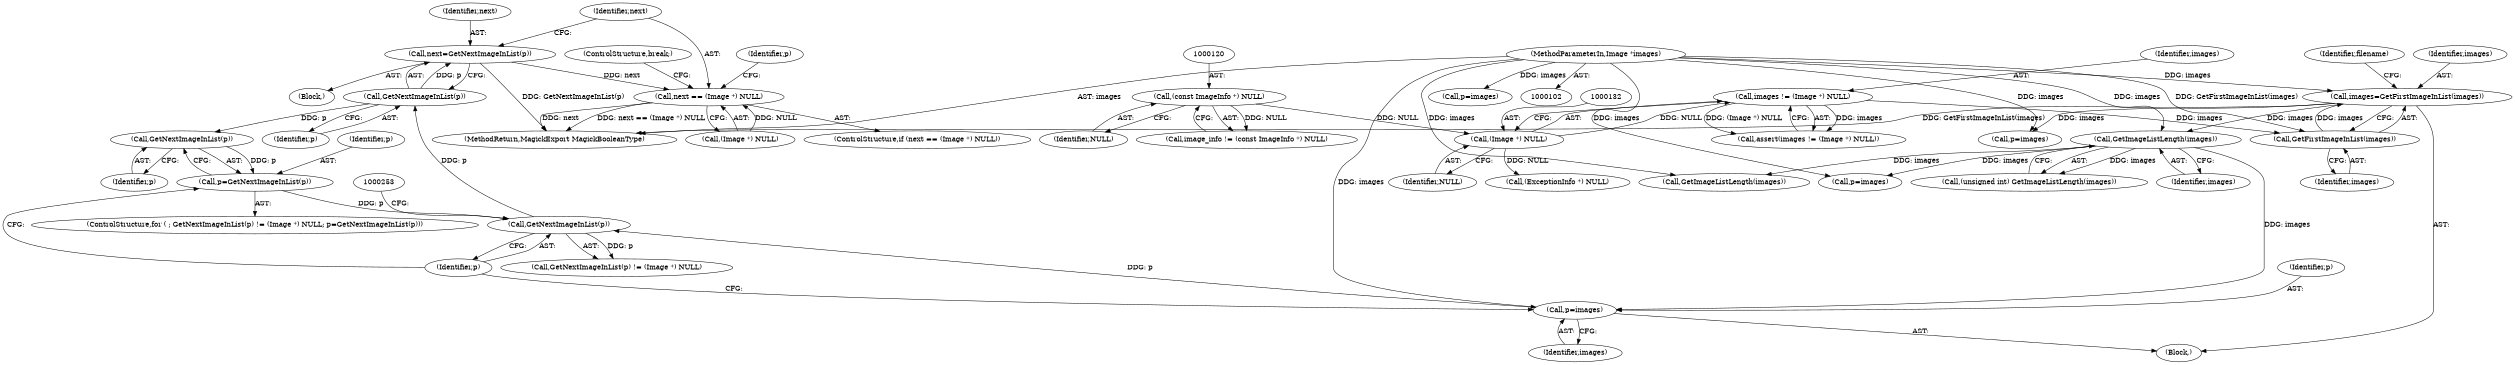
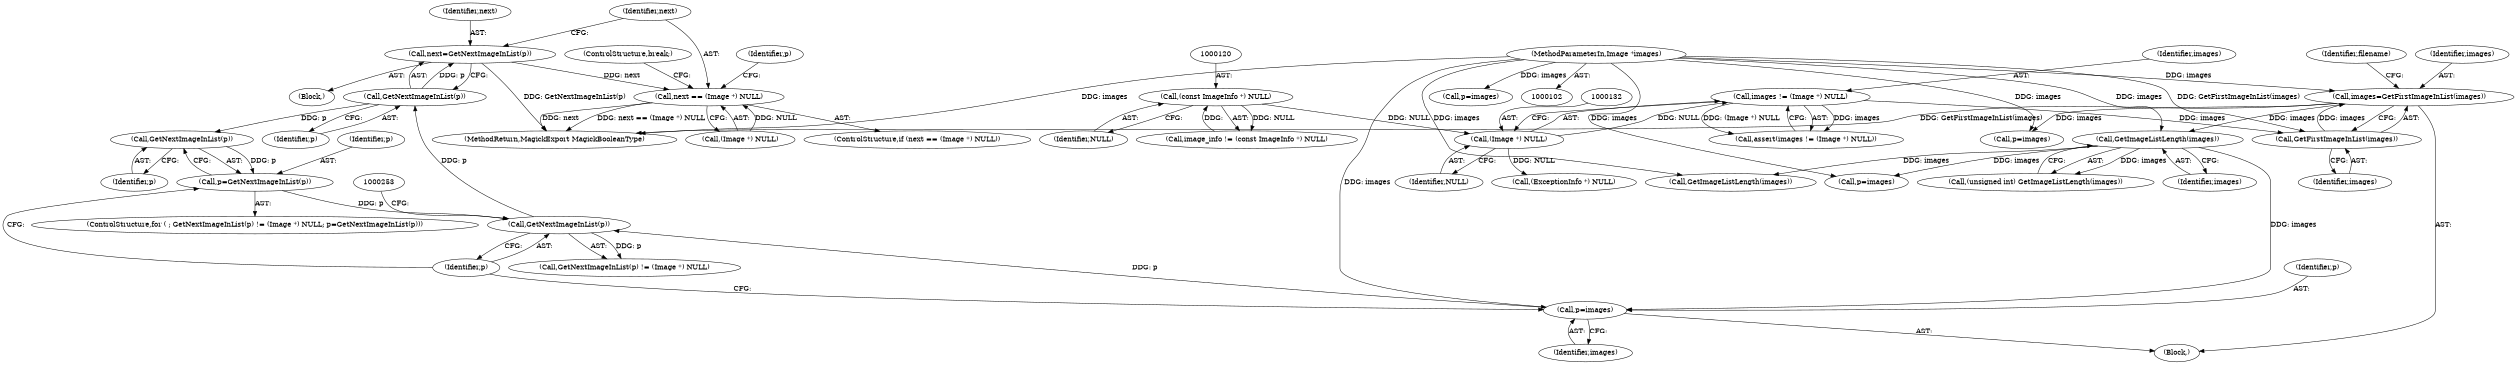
edge "(MethodParameterIn,Image *images)" -> "(MethodReturn,MagickExport MagickBooleanType)": label "AST: images" -> "DDG: images"
edge "(Call,image_info != (const ImageInfo *) NULL)" -> "(Call,(const ImageInfo *) NULL)": label "CFG: " -> "DDG: "
